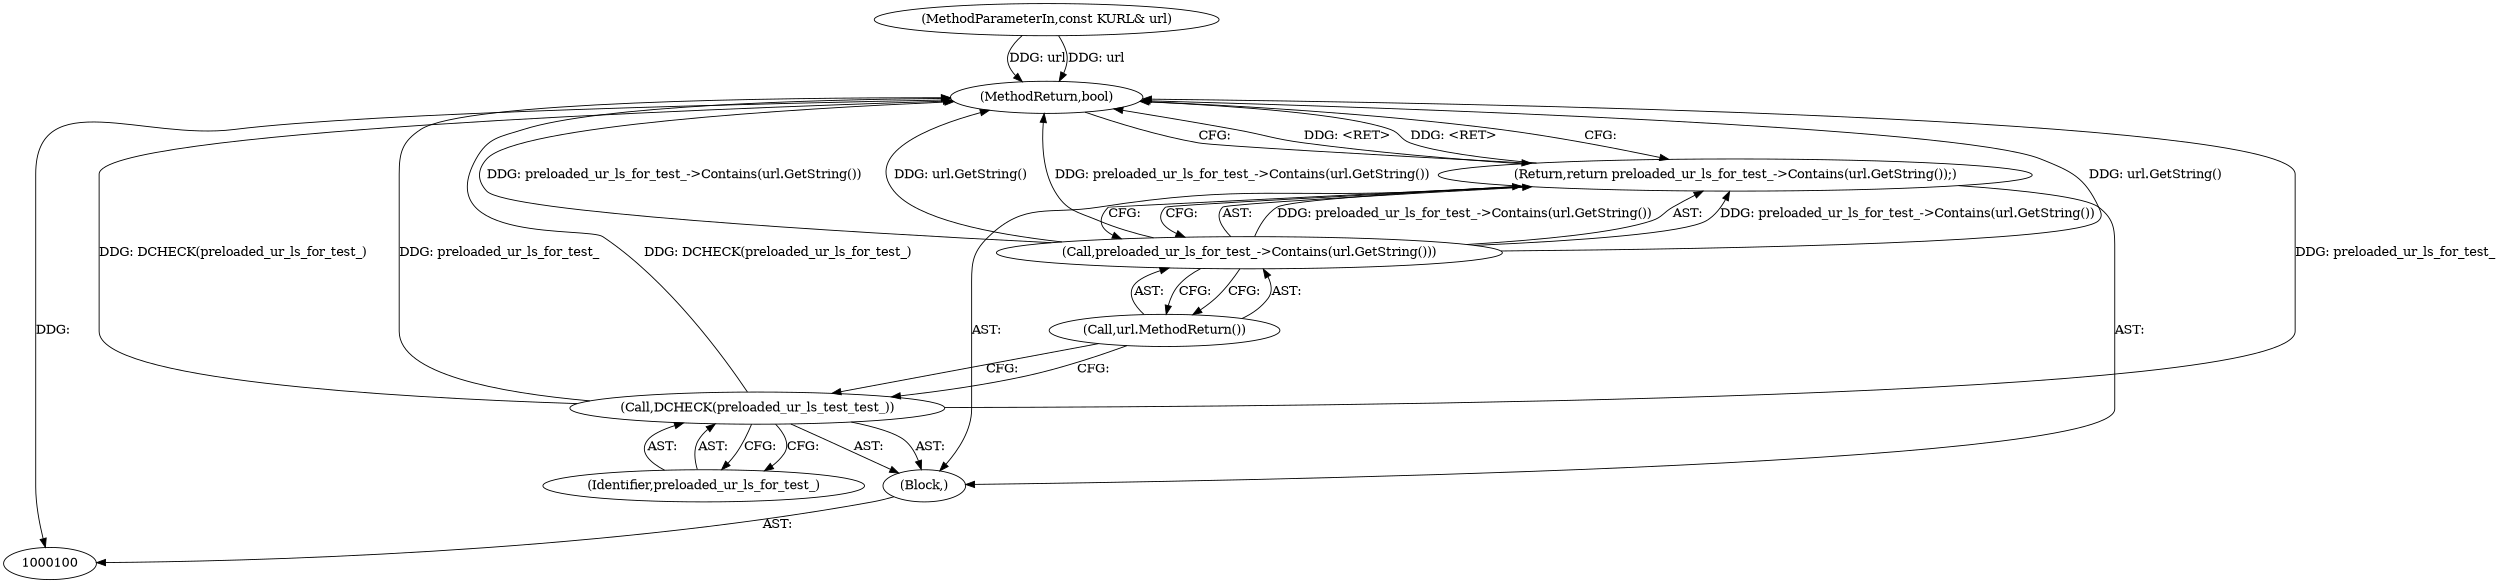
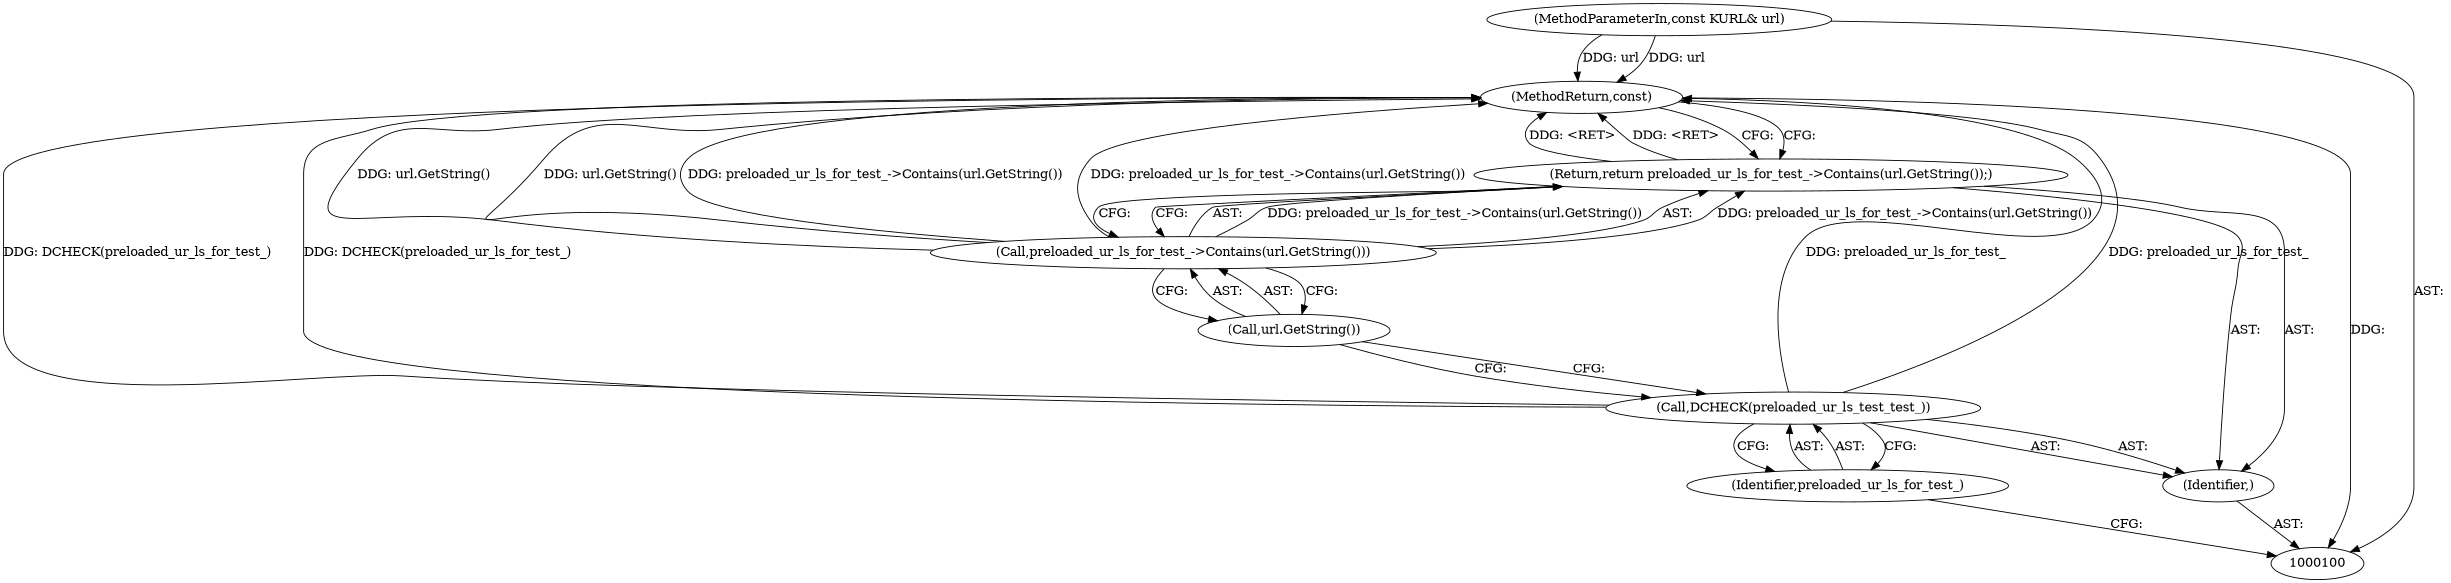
edge "(MethodParameterIn,const KURL& url)" -> "1000100": added, label "AST:"
node "(MethodReturn,bool)": label "(MethodReturn,bool)" -> "(MethodReturn,const)"
node "(Call,url.MethodReturn())": label "(Call,url.MethodReturn())" -> "(Call,url.GetString())"
node "(Block,)": label "(Block,)" -> "(Identifier,)"
edge "(Identifier,preloaded_ur_ls_for_test_)" -> "1000100": added, label "CFG:"
